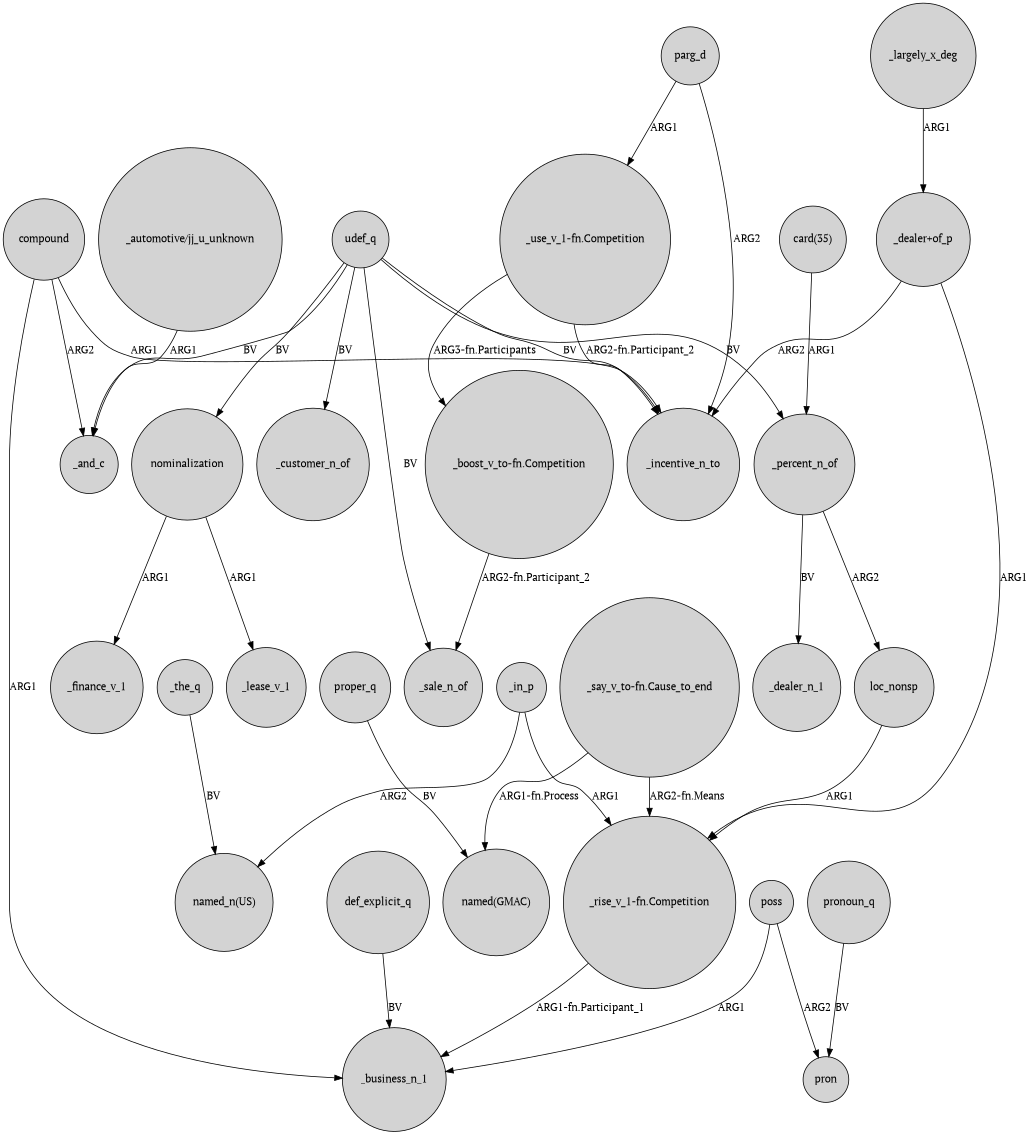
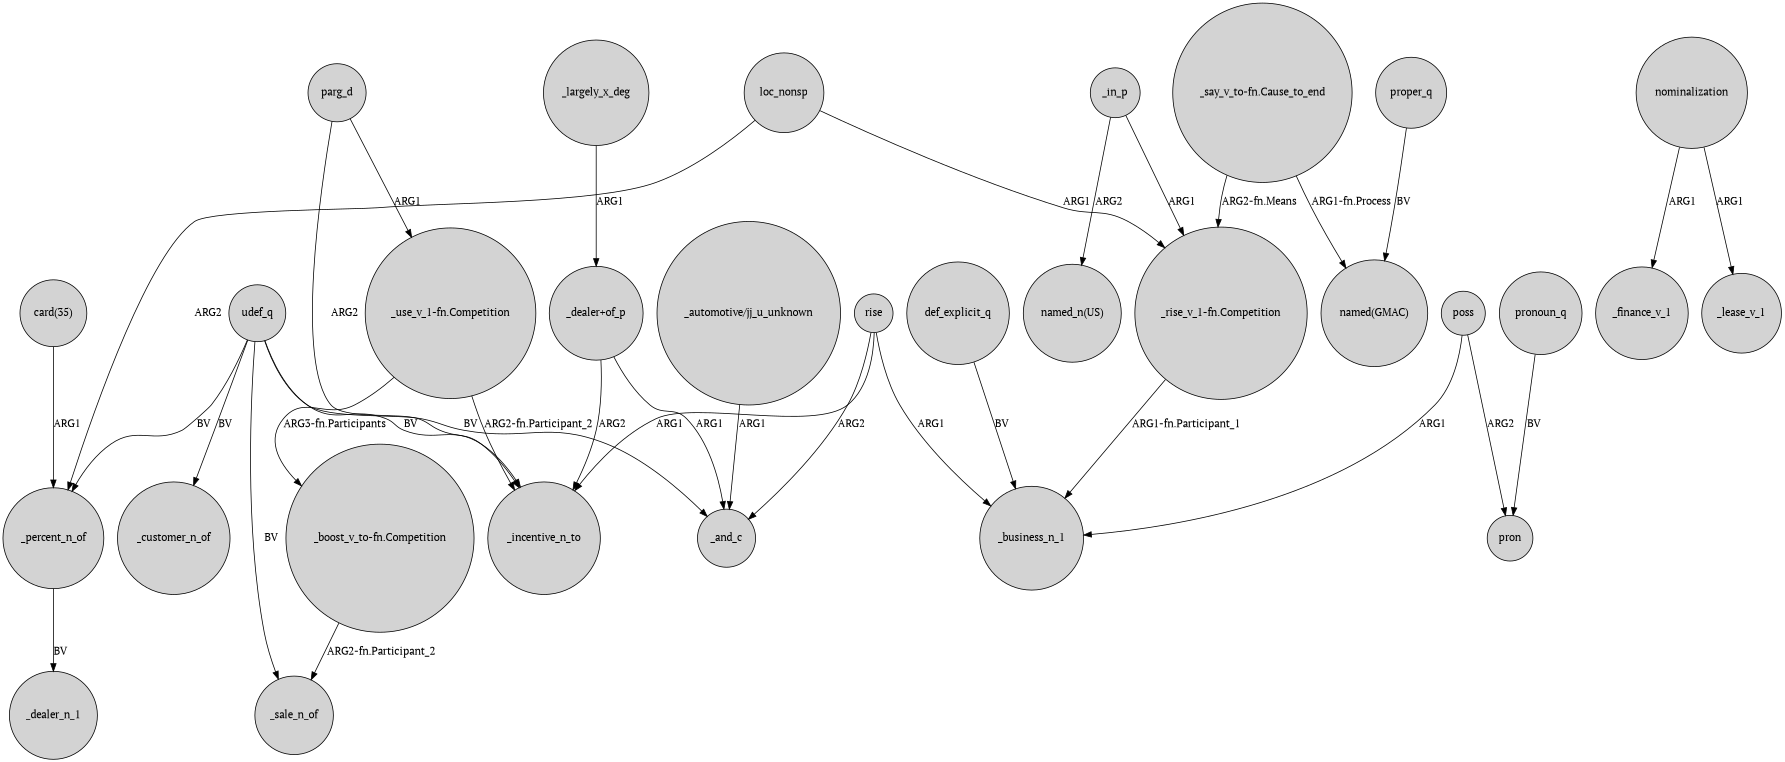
node "compound": label "compound" -> "rise"
edge "udef_q" -> "nominalization": removed, label "BV"
edge "_percent_n_of" -> "loc_nonsp": reversed
edge "_dealer+of_p" -> "_rise_v_1-fn.Competition": now "_dealer+of_p" -> "_and_c"
node "_the_q": removed
